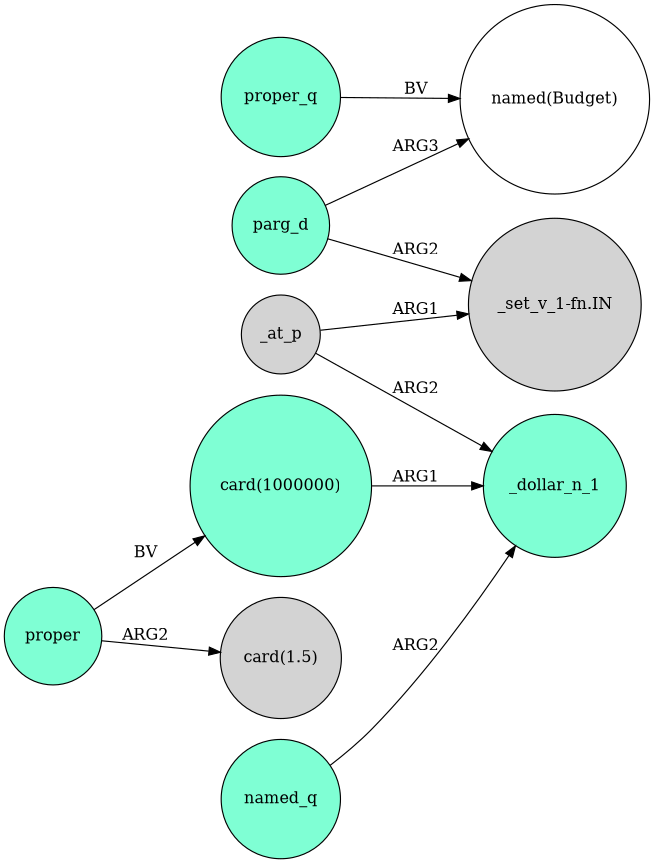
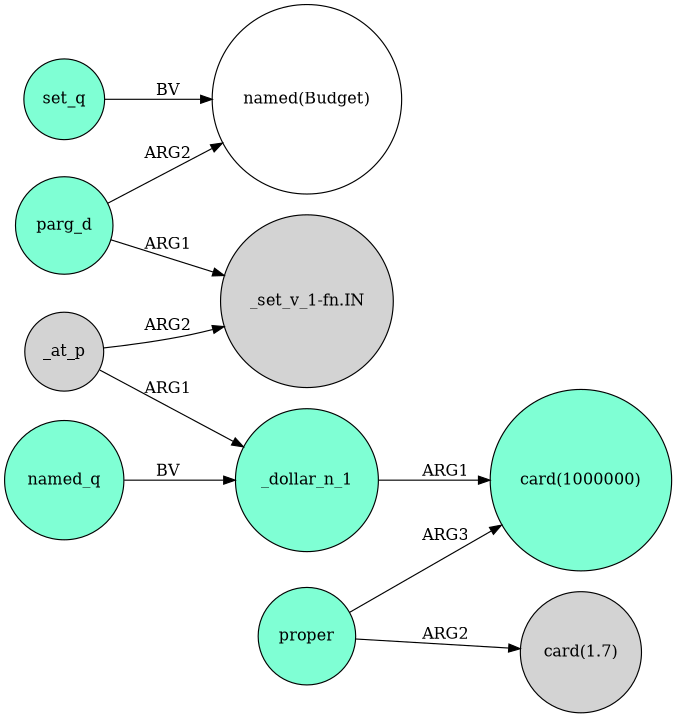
node "proper_q": label "proper_q" -> "set_q"
edge "parg_d" -> "named(Budget)": label "ARG3" -> "ARG2"
edge "parg_d" -> "_set_v_1-fn.IN": label "ARG2" -> "ARG1"
edge "_at_p" -> "_set_v_1-fn.IN": label "ARG1" -> "ARG2"
edge "_at_p" -> "_dollar_n_1": label "ARG2" -> "ARG1"
edge "card(1000000)" -> "_dollar_n_1": reversed
edge "proper" -> "card(1000000)": label "BV" -> "ARG3"
edge "named_q" -> "_dollar_n_1": label "ARG2" -> "BV"
node "card(1.5)": label "card(1.5)" -> "card(1.7)"
